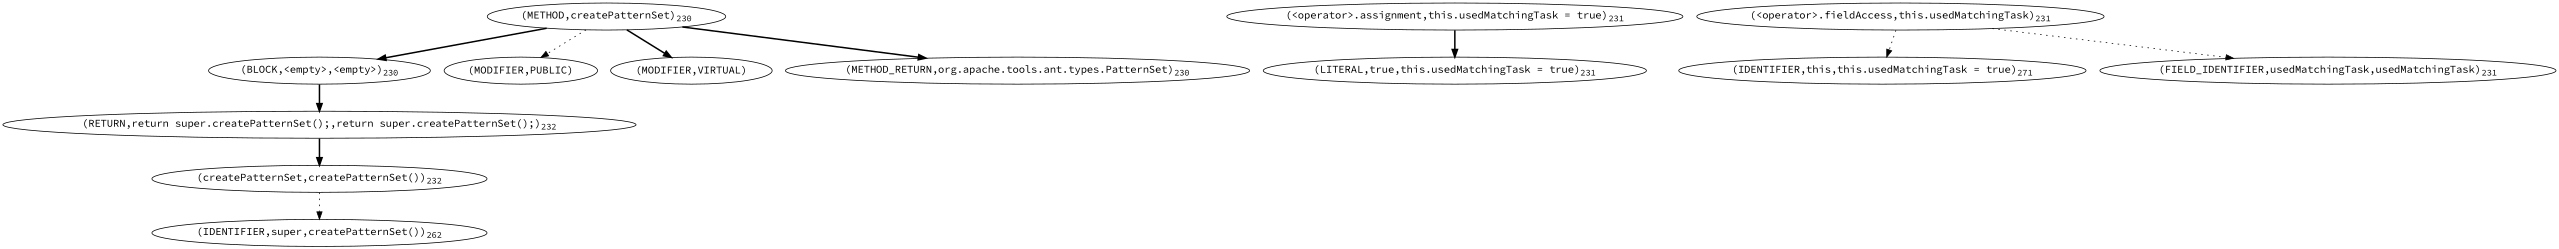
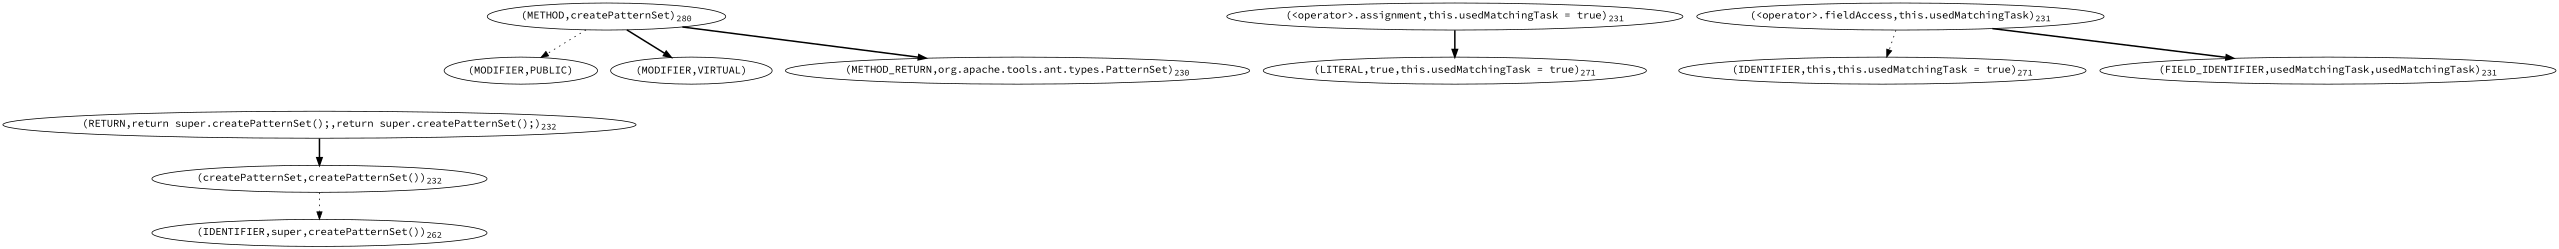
node "(METHOD,createPatternSet)": text "230" -> "280"
edge "(<operator>.fieldAccess,this.usedMatchingTask)" -> "(FIELD_IDENTIFIER,usedMatchingTask,usedMatchingTask)": style dotted -> bold
node "(LITERAL,true,this.usedMatchingTask = true)": text "231" -> "271"
node "(BLOCK,<empty>,<empty>)": removed
